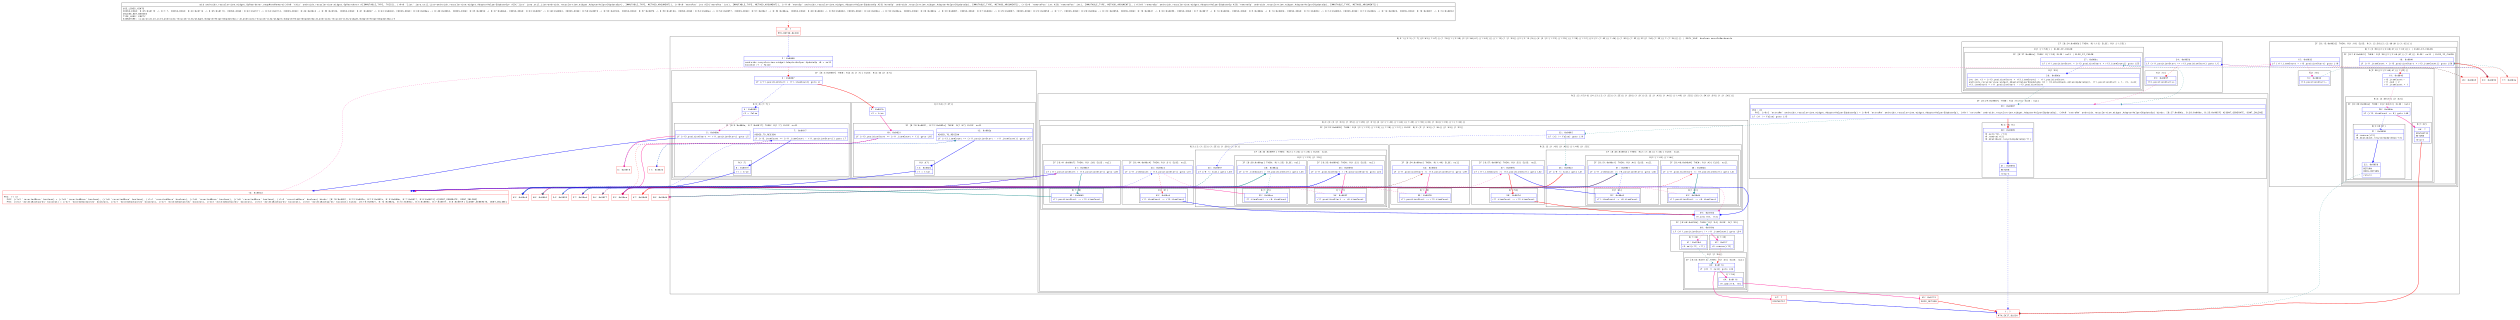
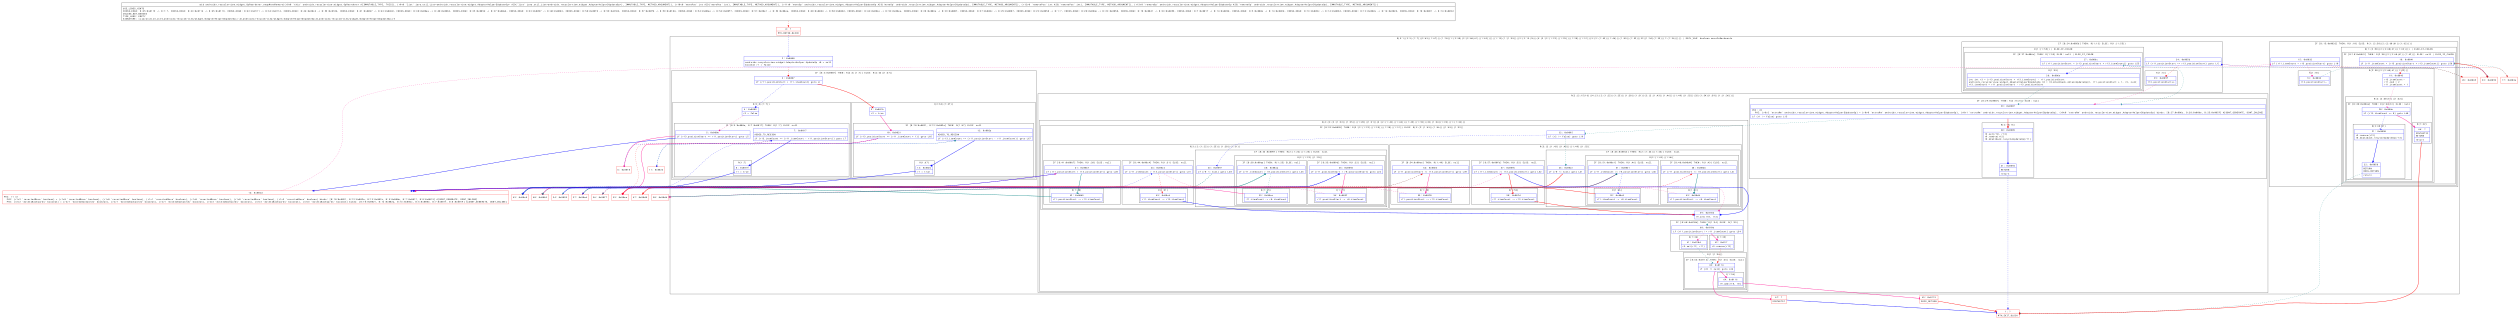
edge "52: 0x00e3" -> "53: 0x00ea": color blue -> red
